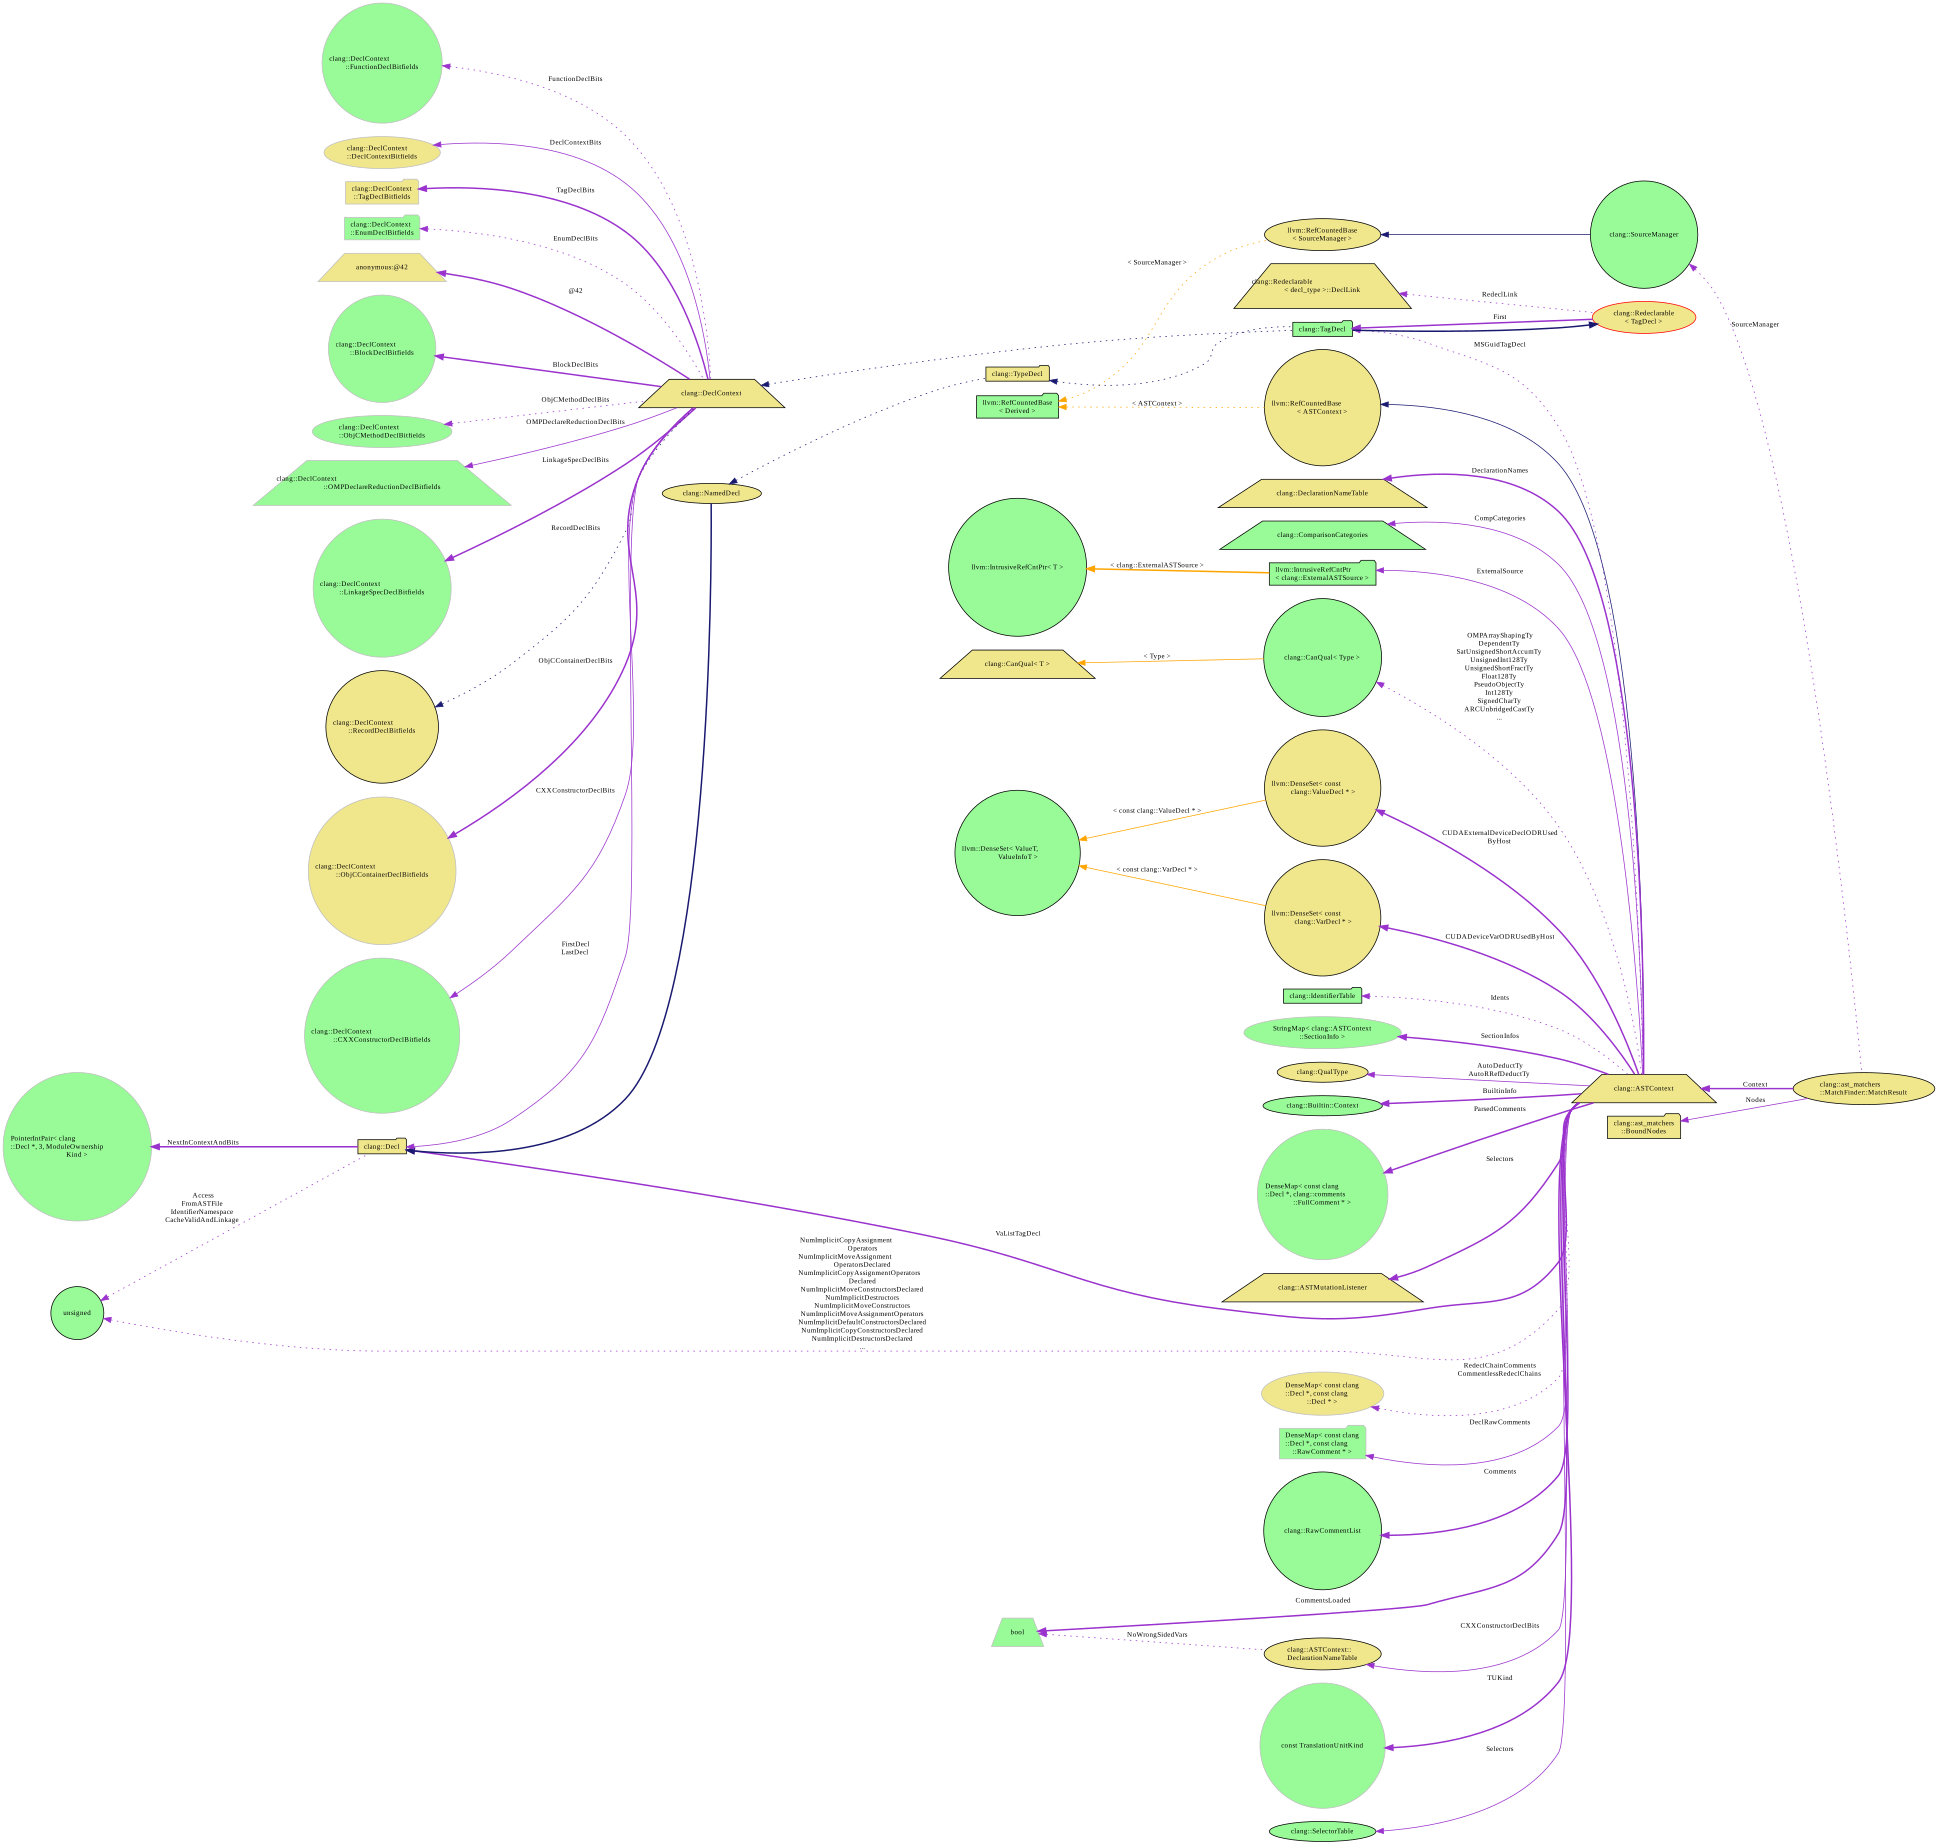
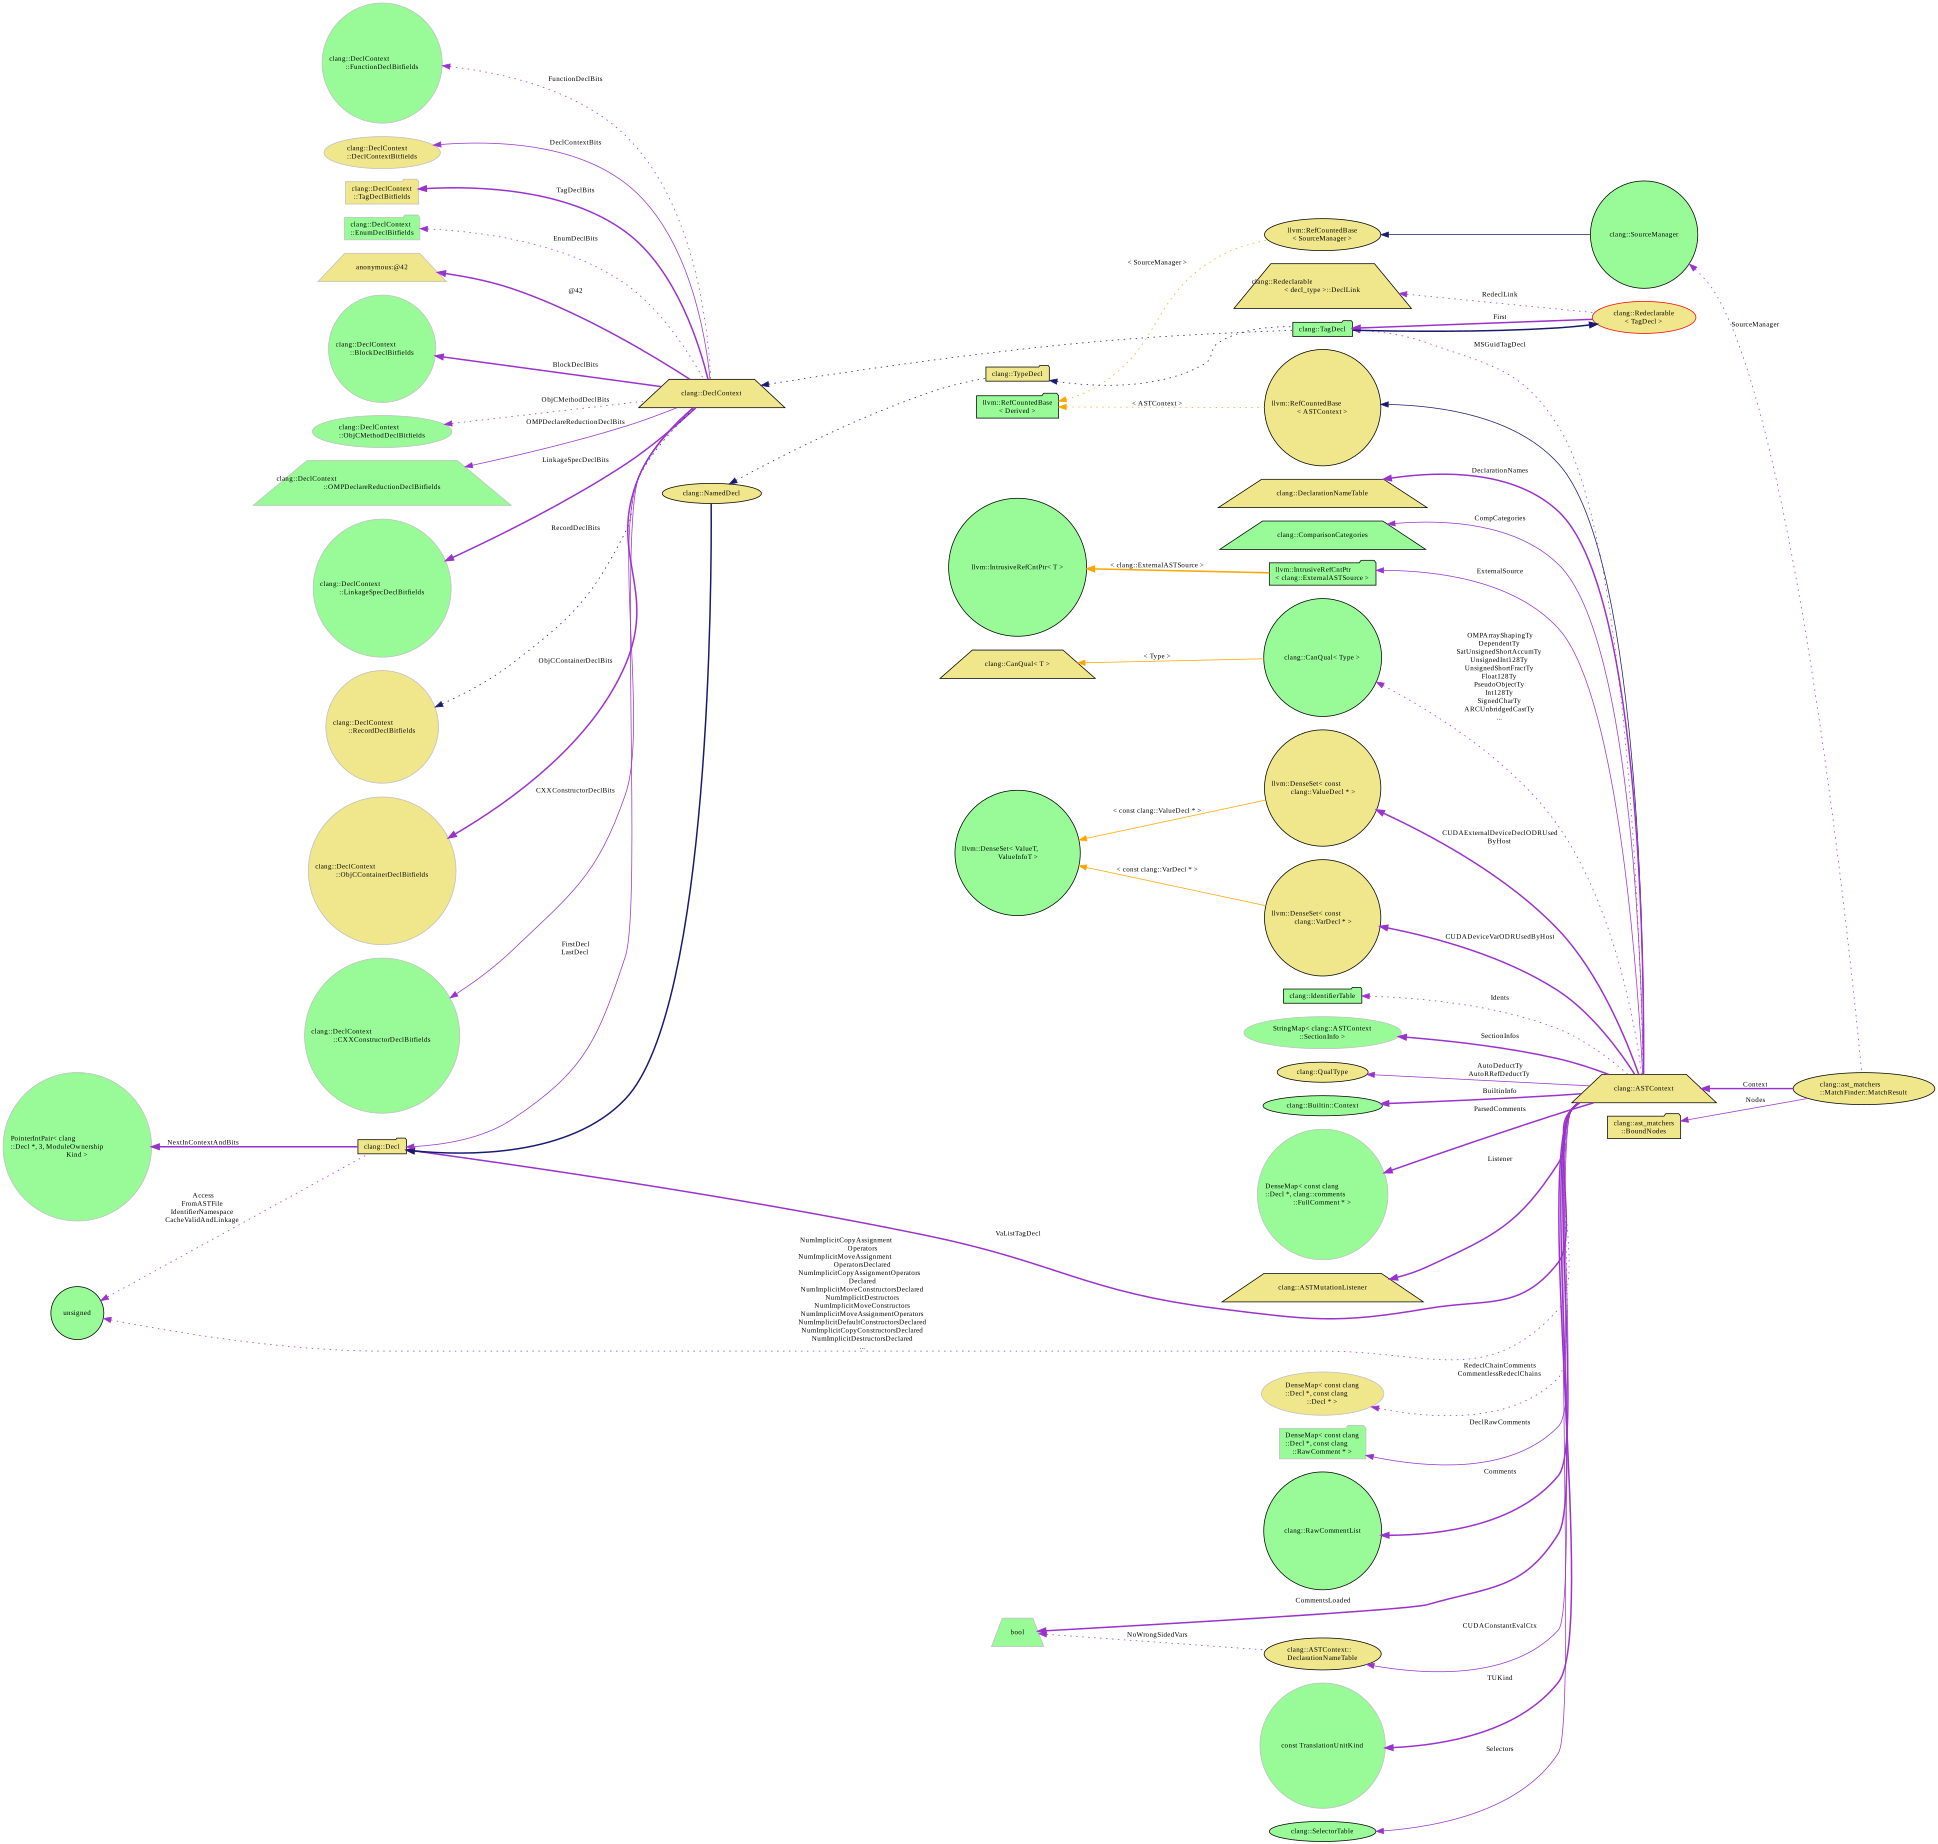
node "clang::DeclContext ::RecordDeclBitfields": color black -> grey75
edge "clang::ASTContext" -> "clang::ASTMutationListener": label " Selectors" -> " Listener"
edge "clang::ASTContext" -> "clang::ASTContext:: DeclarationNameTable": label " CXXConstructorDeclBits" -> " CUDAConstantEvalCtx"
